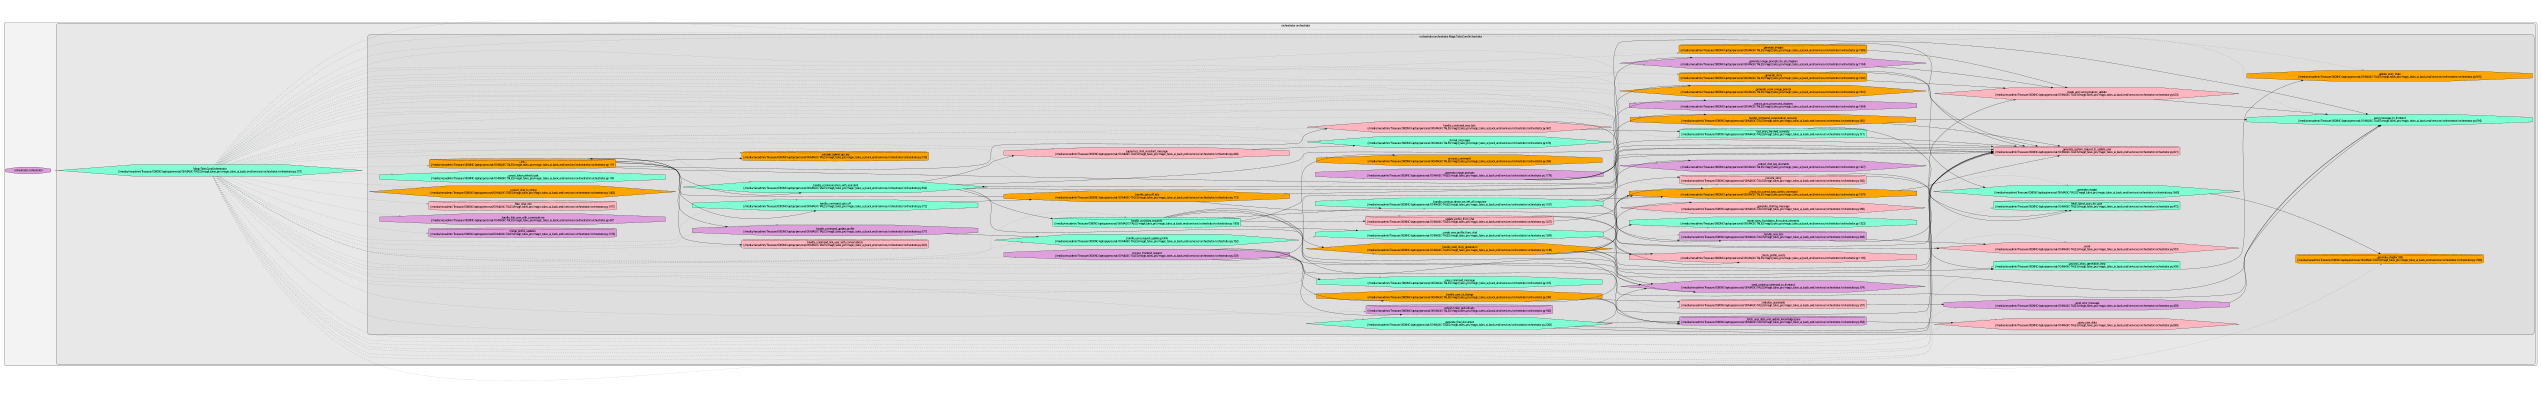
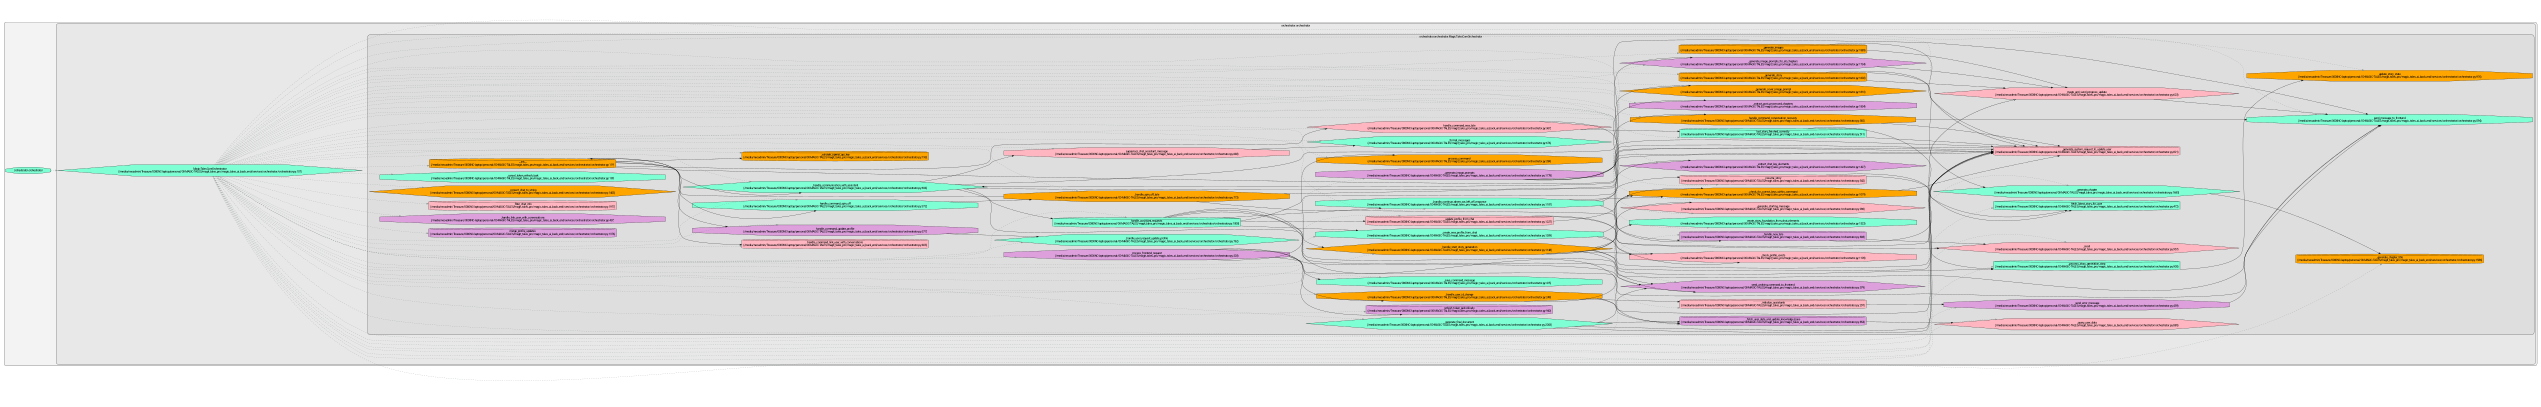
node "orchestrator.orchestrator": fillcolor plum -> aquamarine
